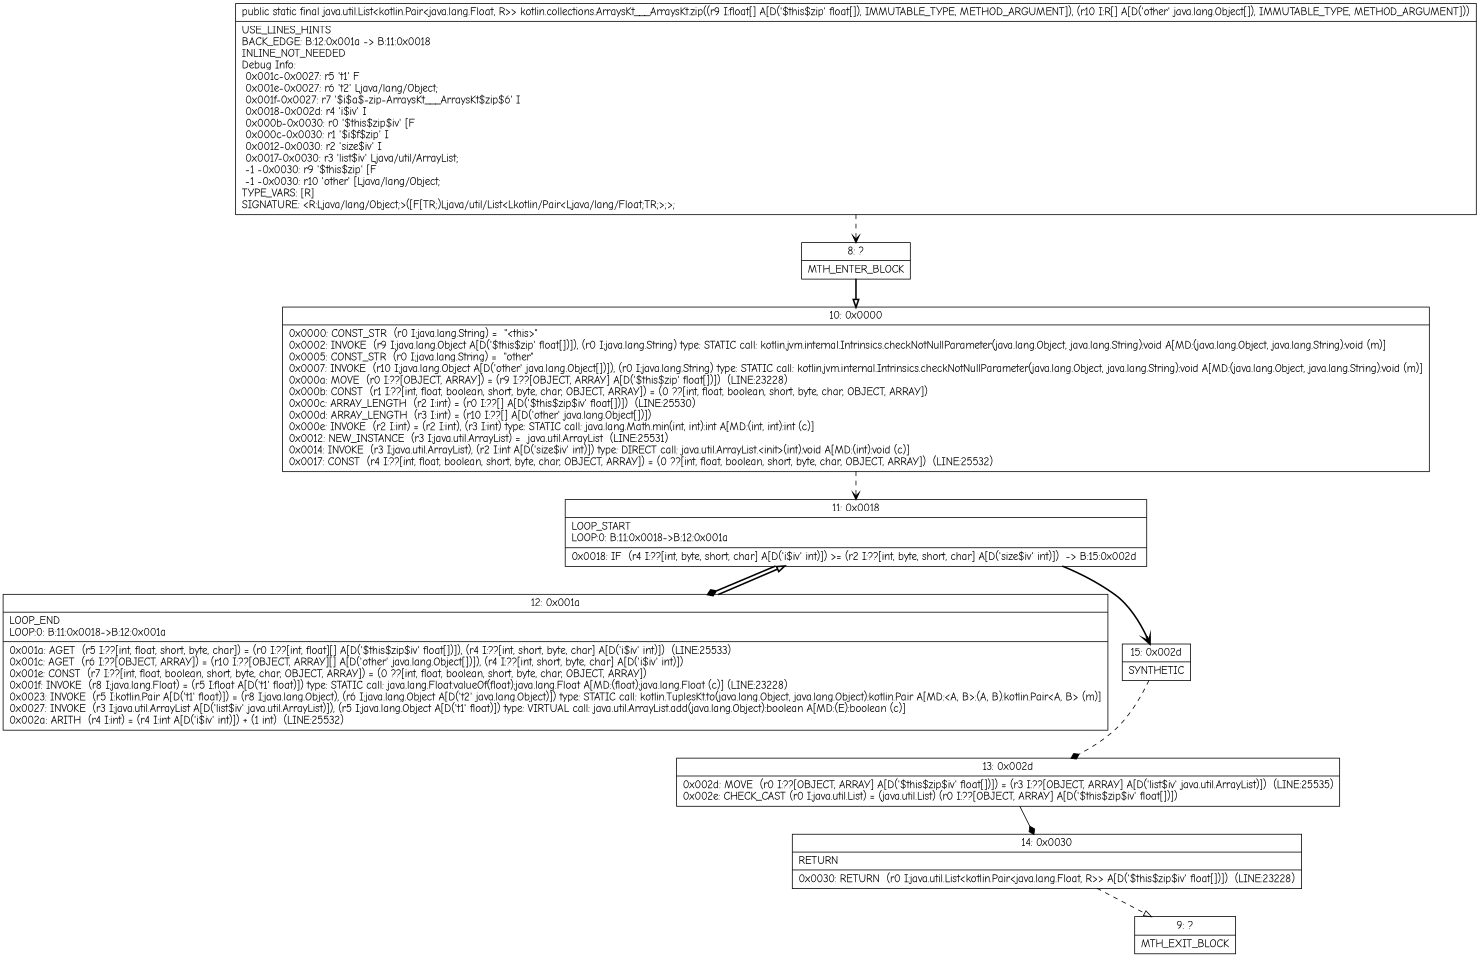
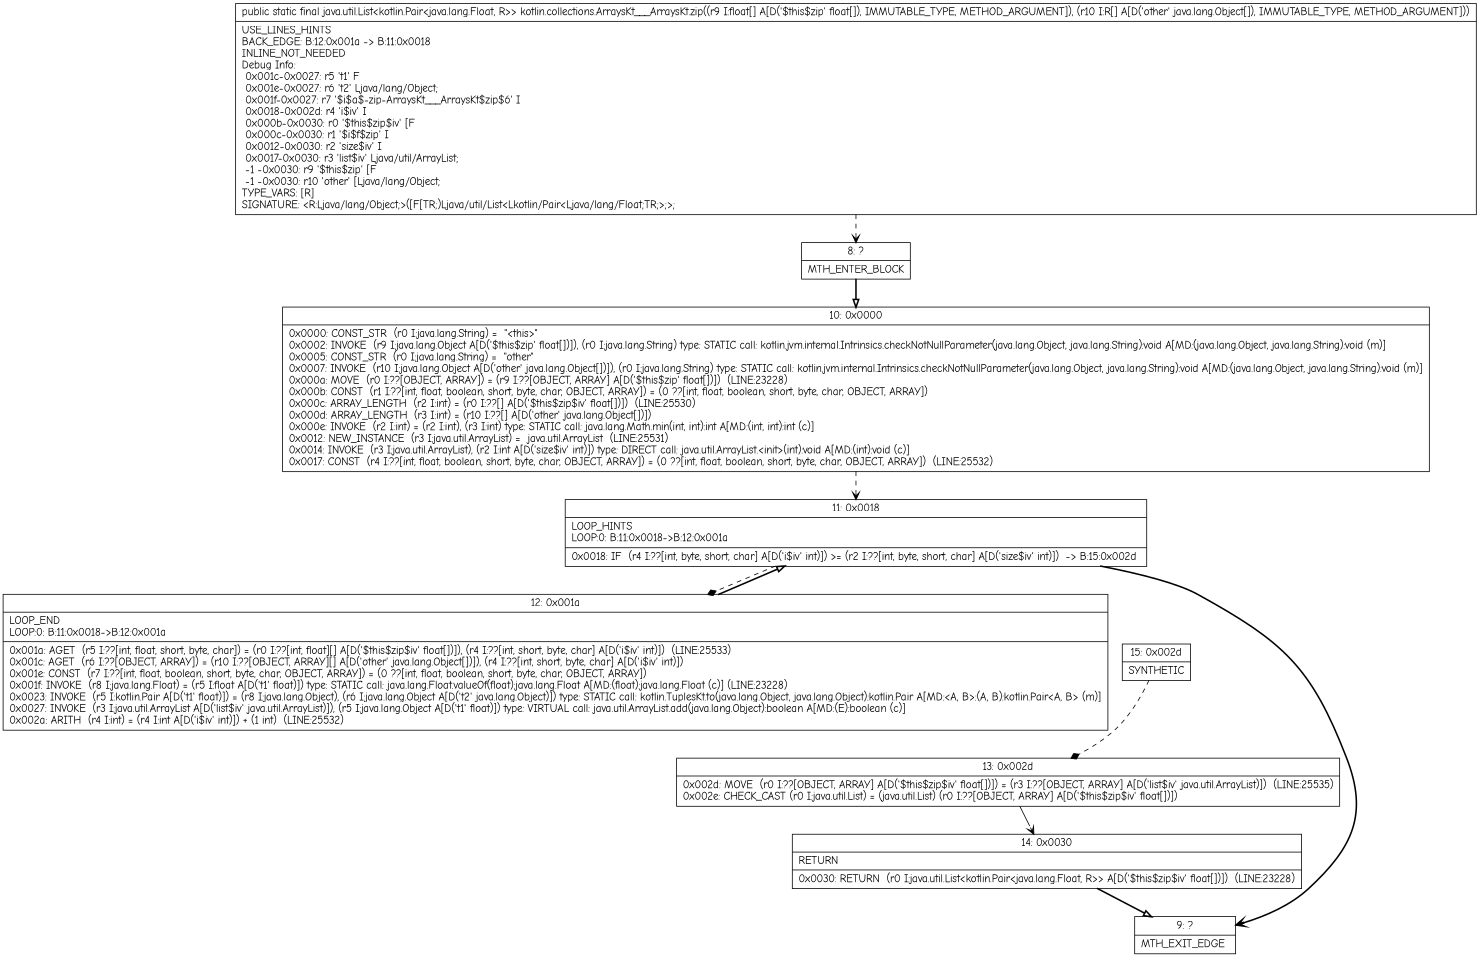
node "11: 0x0018": text "LOOP_START" -> "LOOP_HINTS"
edge "11: 0x0018" -> "12: 0x001a": style bold -> dashed
edge "11: 0x0018" -> "15: 0x002d": now "11: 0x0018" -> "9: ?"
edge "13: 0x002d" -> "14: 0x0030": arrowhead diamond -> vee
edge "14: 0x0030" -> "9: ?": style dashed -> bold
node "9: ?": text "MTH_EXIT_BLOCK" -> "MTH_EXIT_EDGE"
